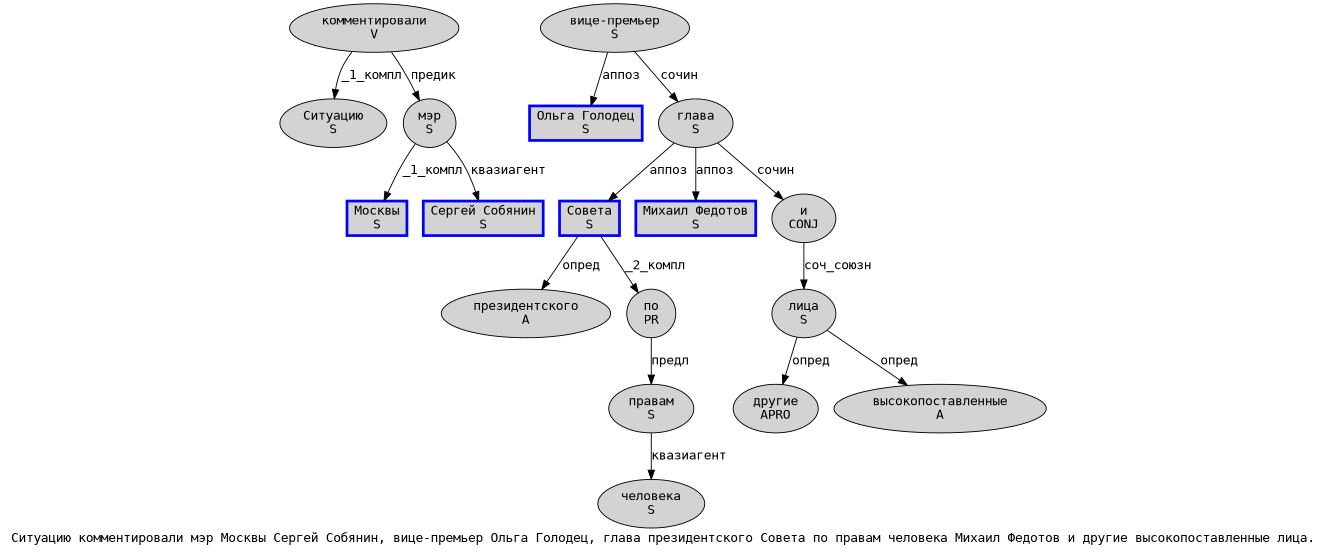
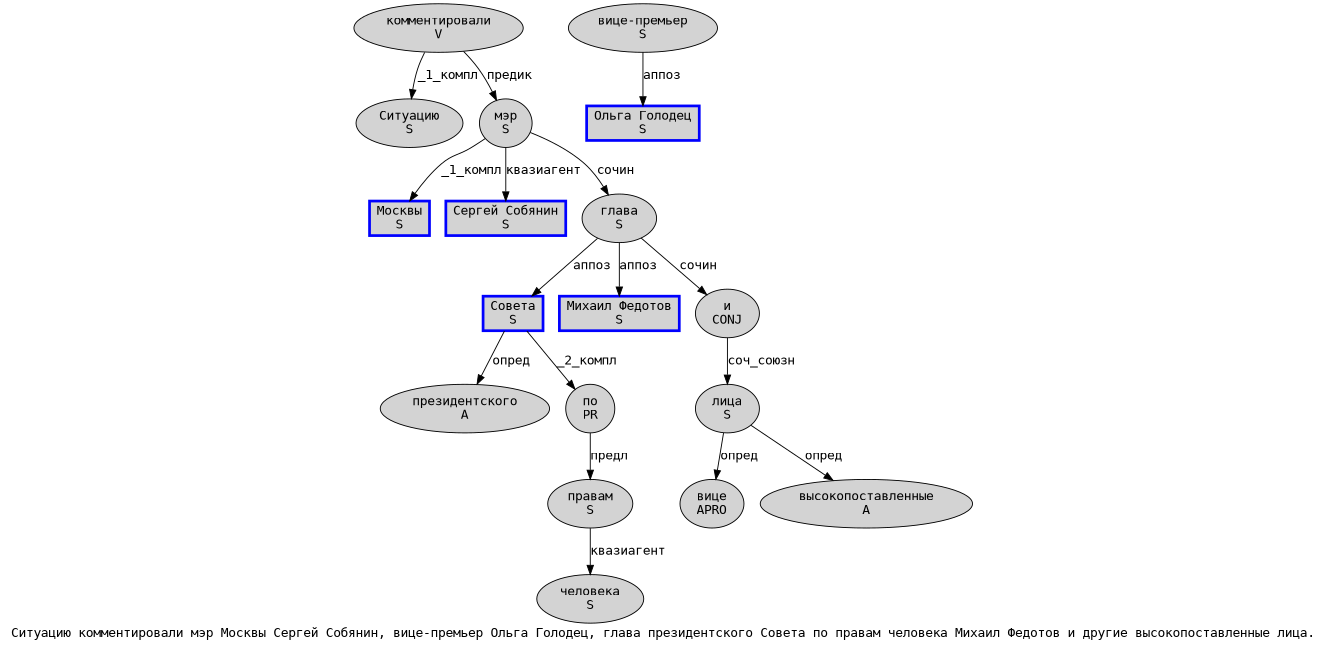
edge "вице-премьер S" -> "глава S": now "мэр S" -> "глава S"
node "другие APRO": label "другие APRO" -> "вице APRO"
